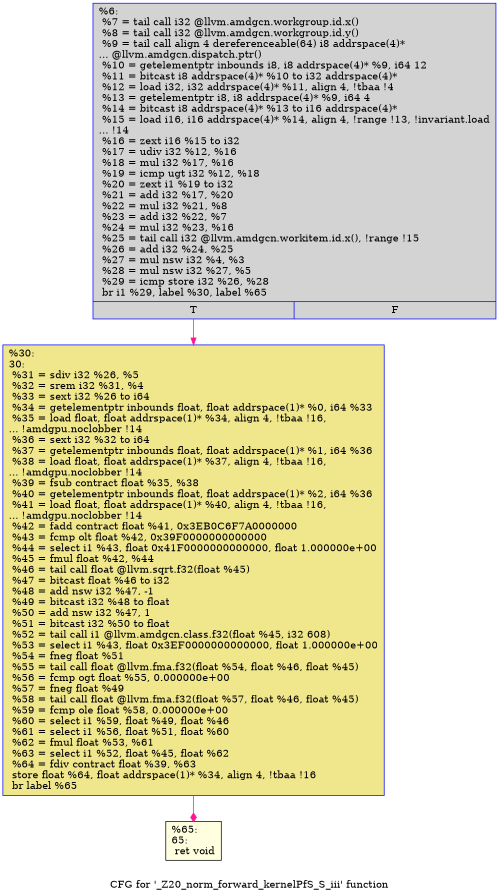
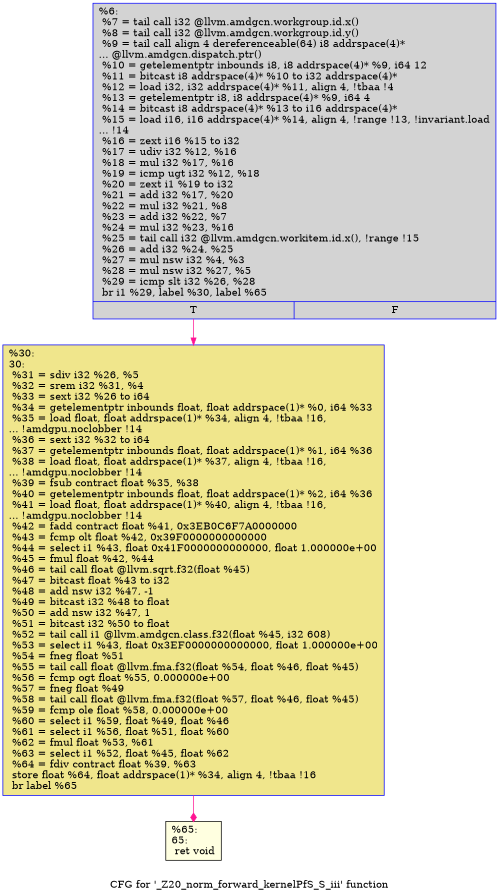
node "%6:": text "%29 = icmp store i32 %26, %28" -> "%29 = icmp slt i32 %26, %28"
node "%30:": text "%47 = bitcast float %46 to i32" -> "%47 = bitcast float %43 to i32"
